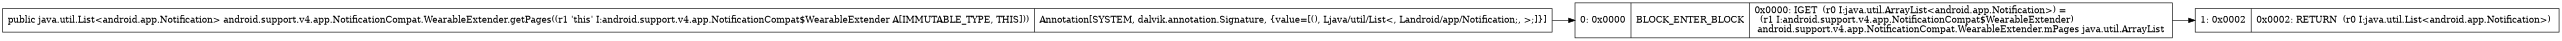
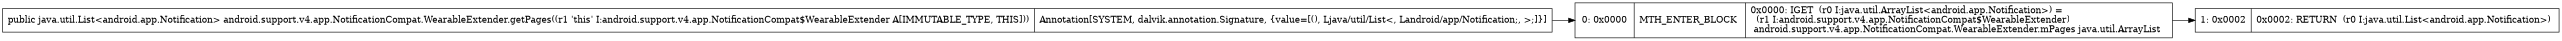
node "0: 0x0000": text "BLOCK_ENTER_BLOCK" -> "MTH_ENTER_BLOCK"
